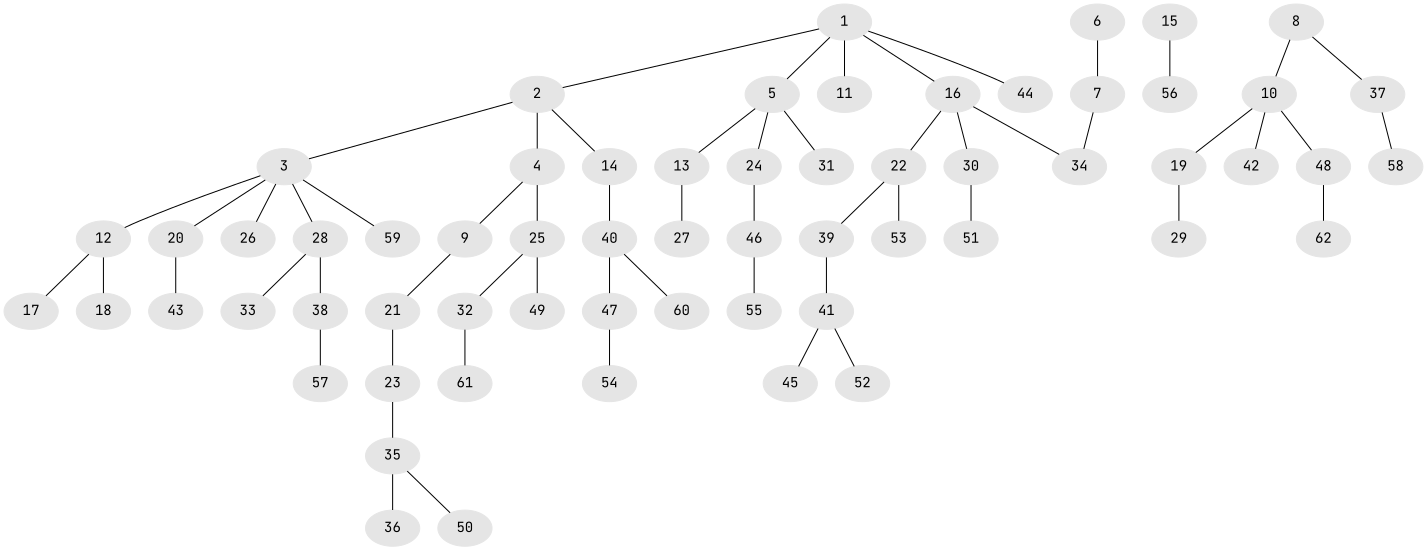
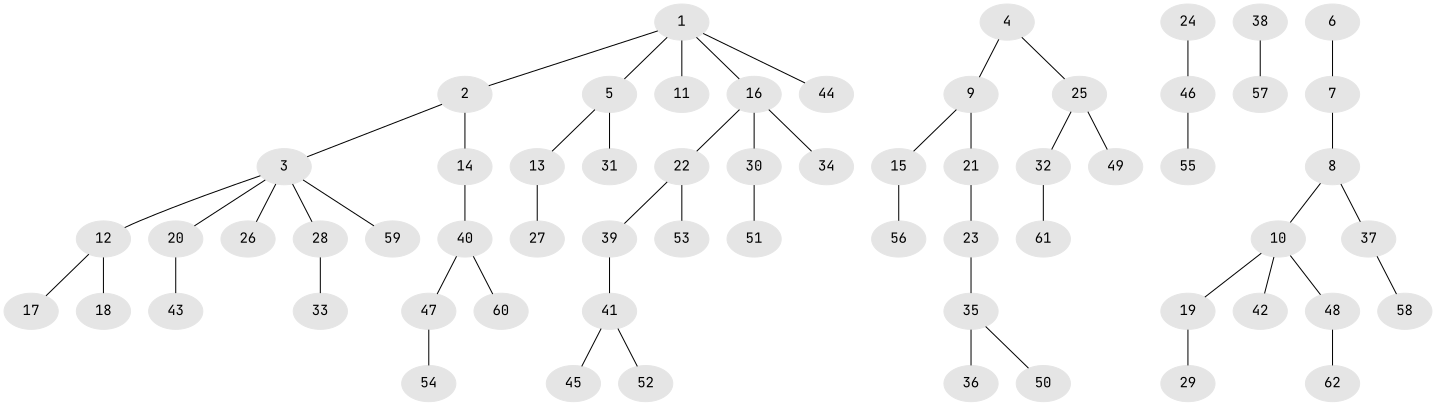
edge "9" -- "15": added
edge "2" -- "4": removed
edge "5" -- "24": removed
edge "7" -- "34": now "7" -- "8"
edge "28" -- "38": removed
